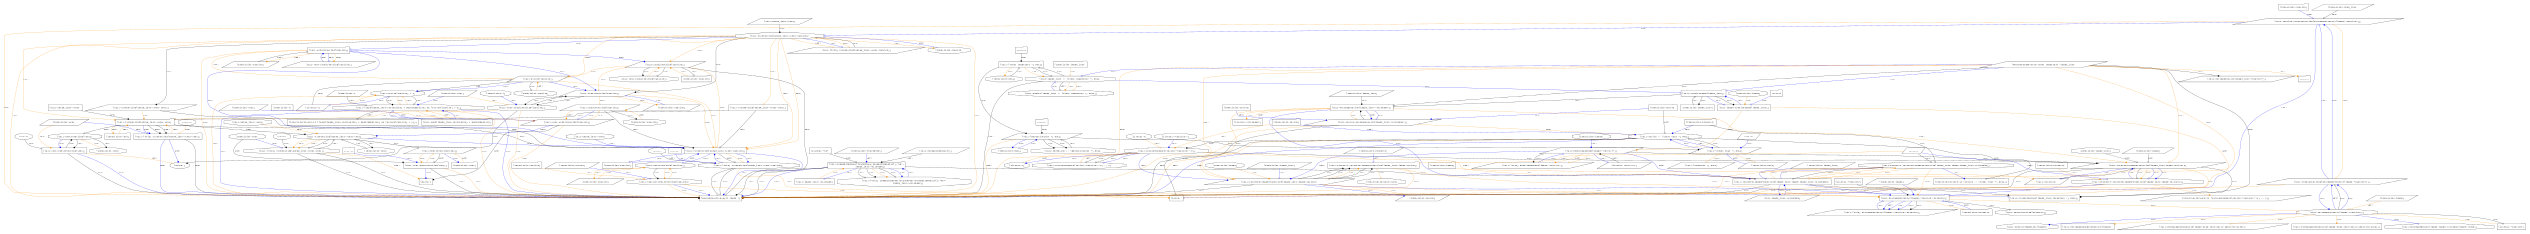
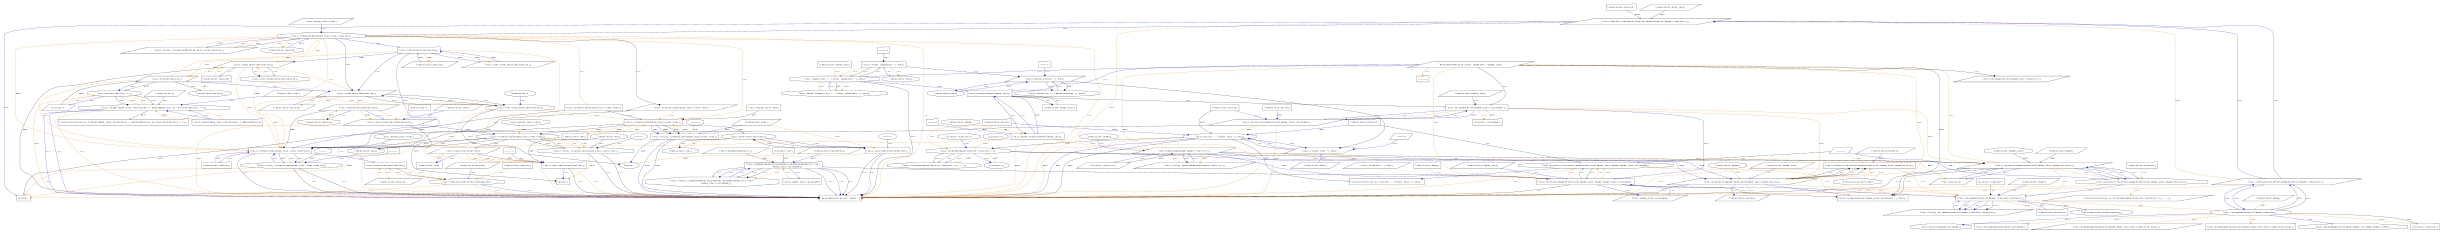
node "(Call,DestroyString(caption))": shape octagon -> folder
edge "(Call,(ExceptionInfo *) NULL)" -> "(MethodReturn,static Image *)": now "(Call,image=AcquireImage(image_info))" -> "(MethodReturn,static Image *)"
